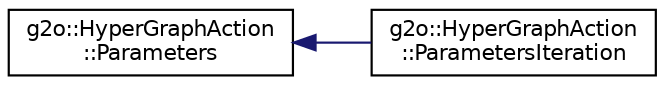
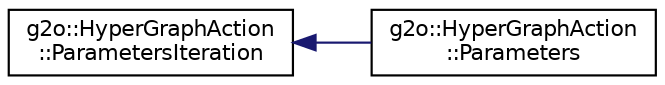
edge "g2o::HyperGraphAction ::ParametersIteration" -> "g2o::HyperGraphAction ::Parameters": reversed
